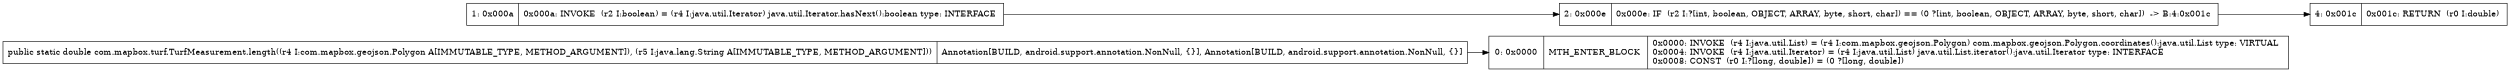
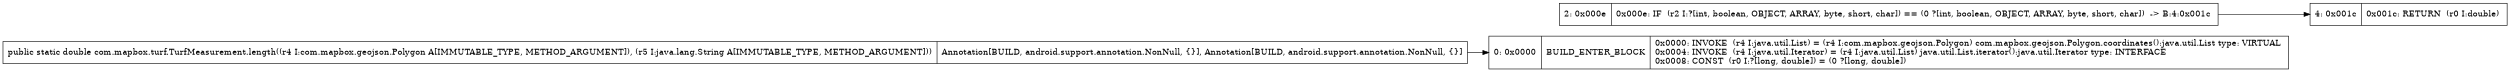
node "1: 0x000a": removed
node "0: 0x0000": text "MTH_ENTER_BLOCK" -> "BUILD_ENTER_BLOCK"
